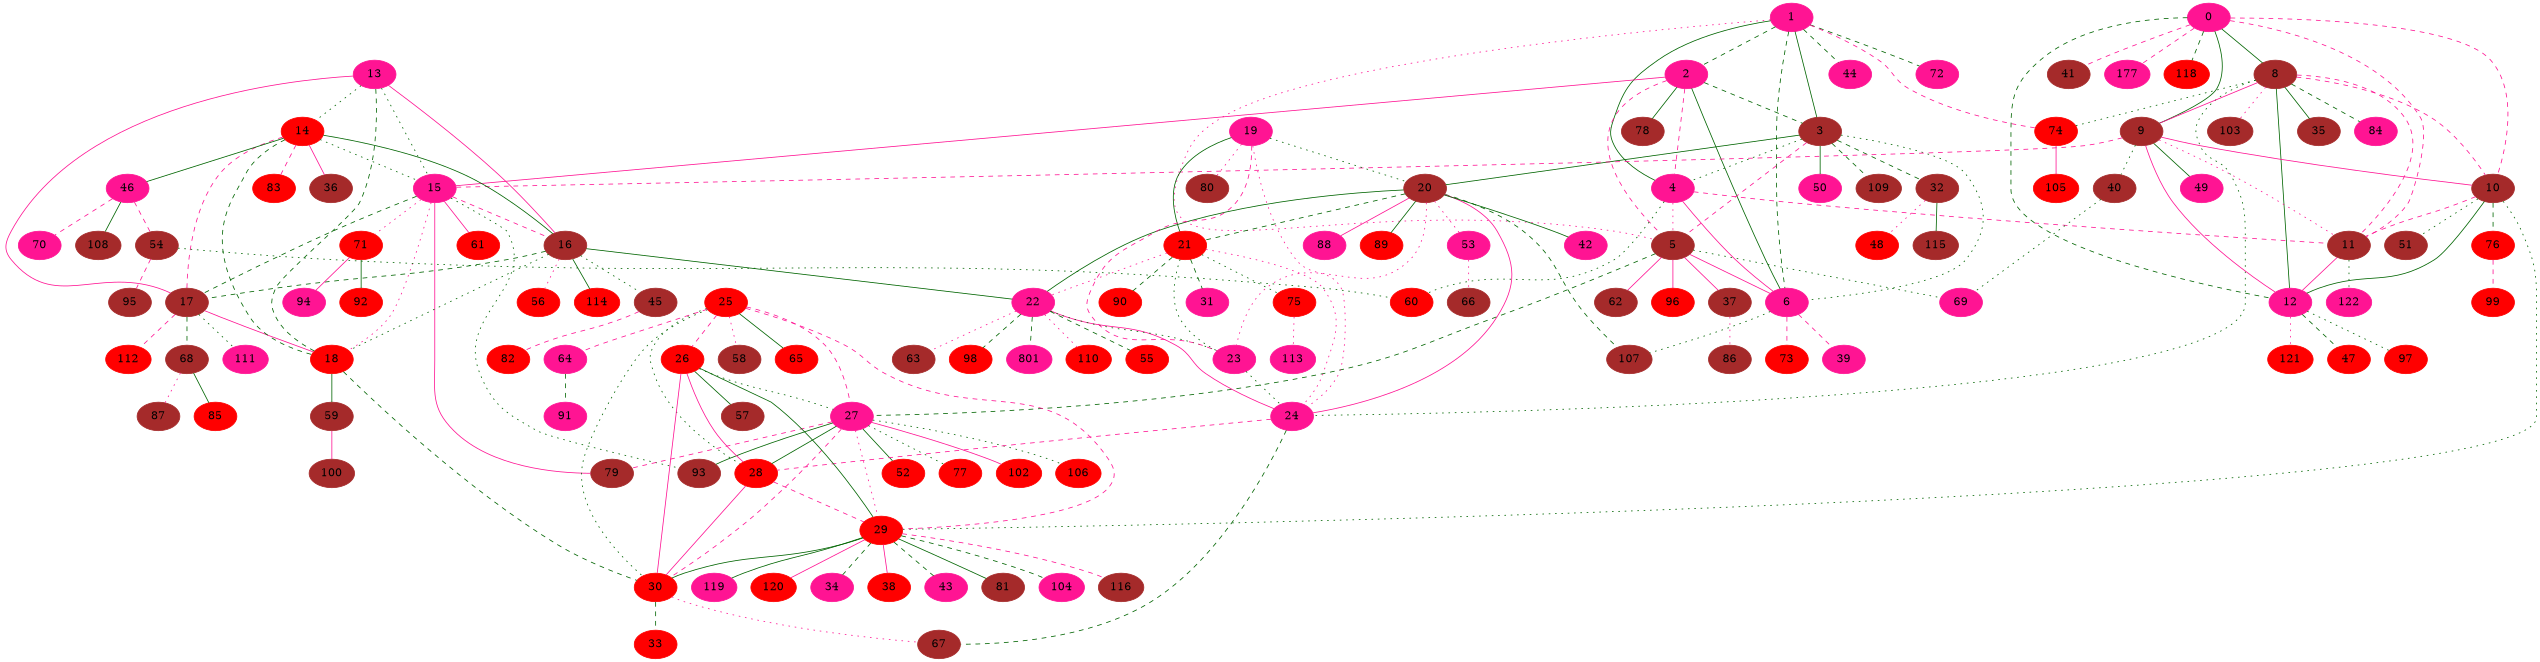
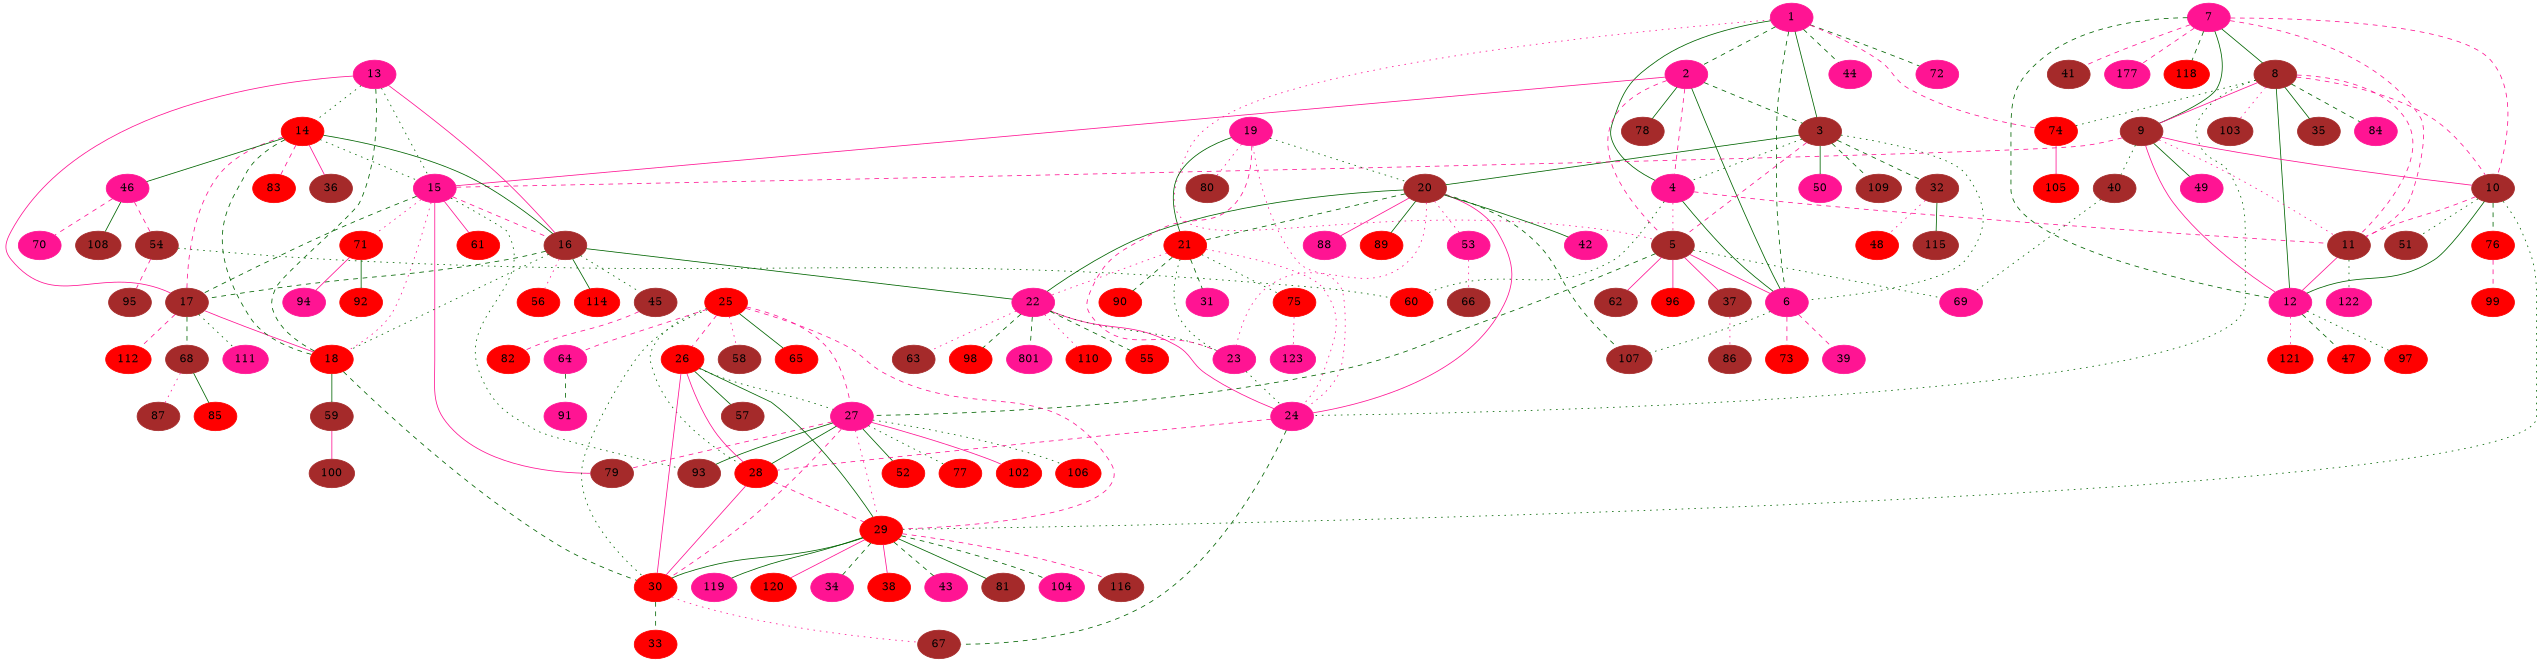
node "0": label "0" -> "7"
edge "4" -- "6": color deeppink -> darkgreen
node "113": label "113" -> "123"
